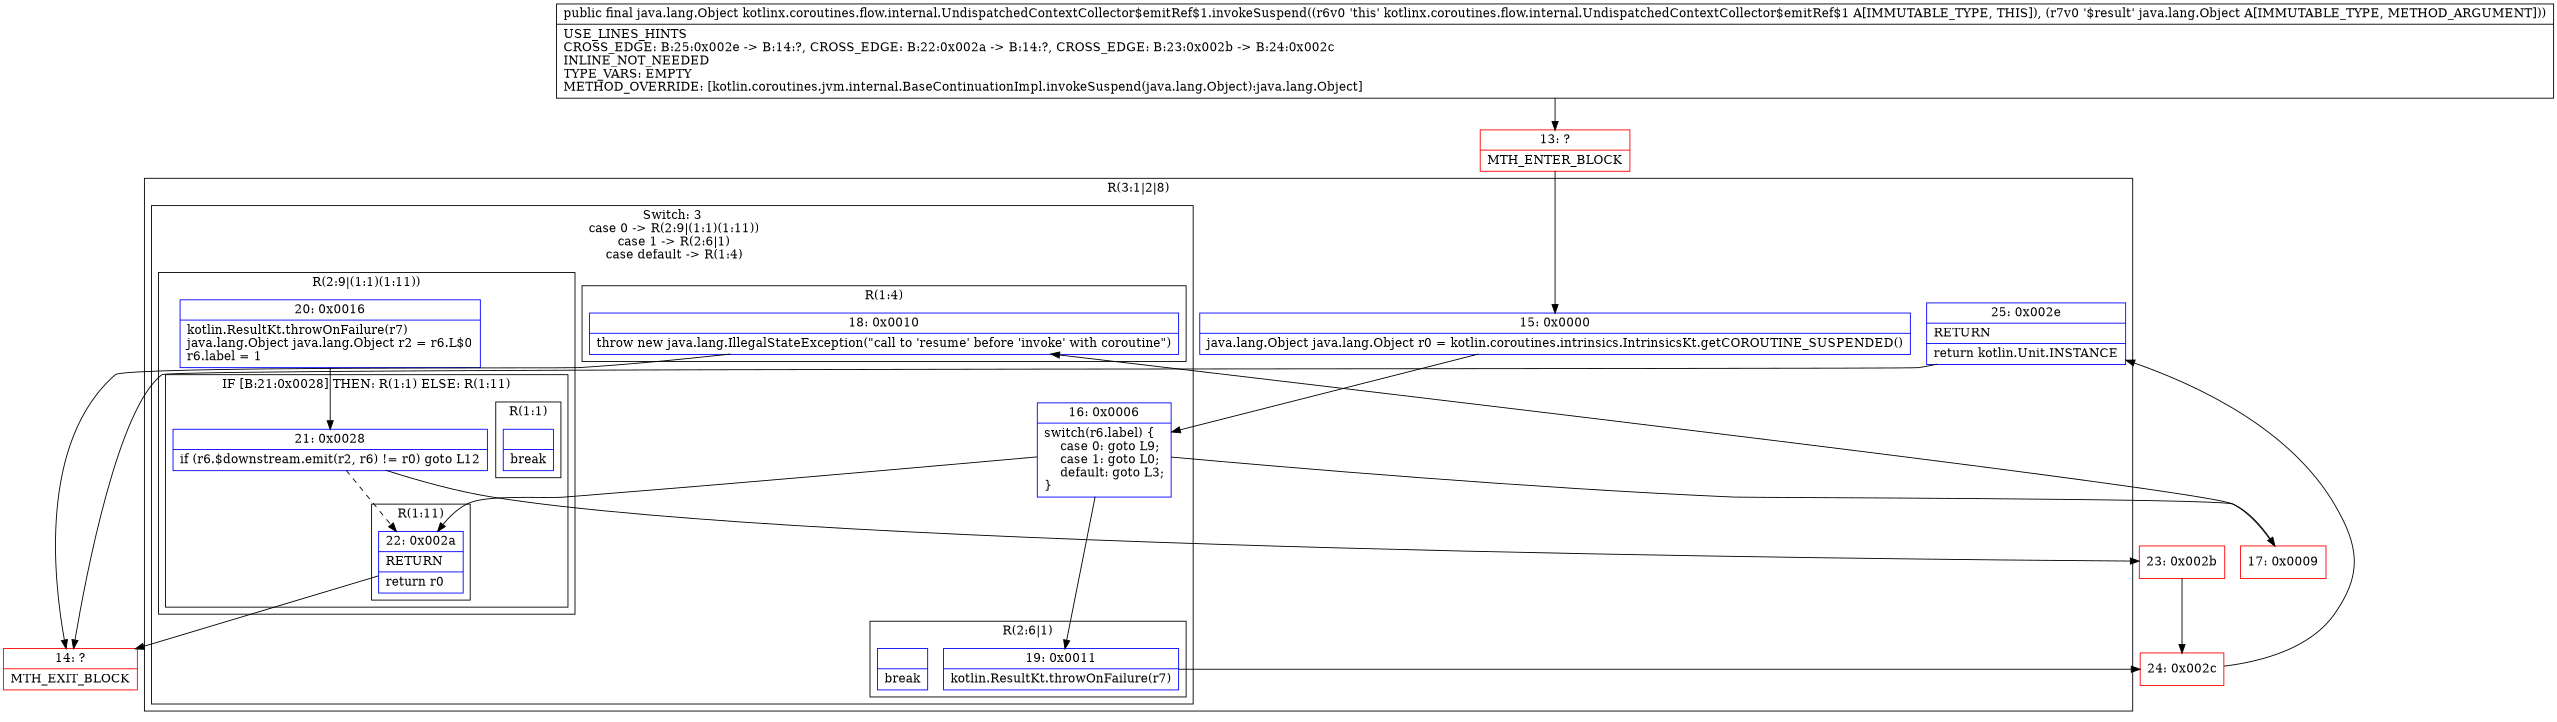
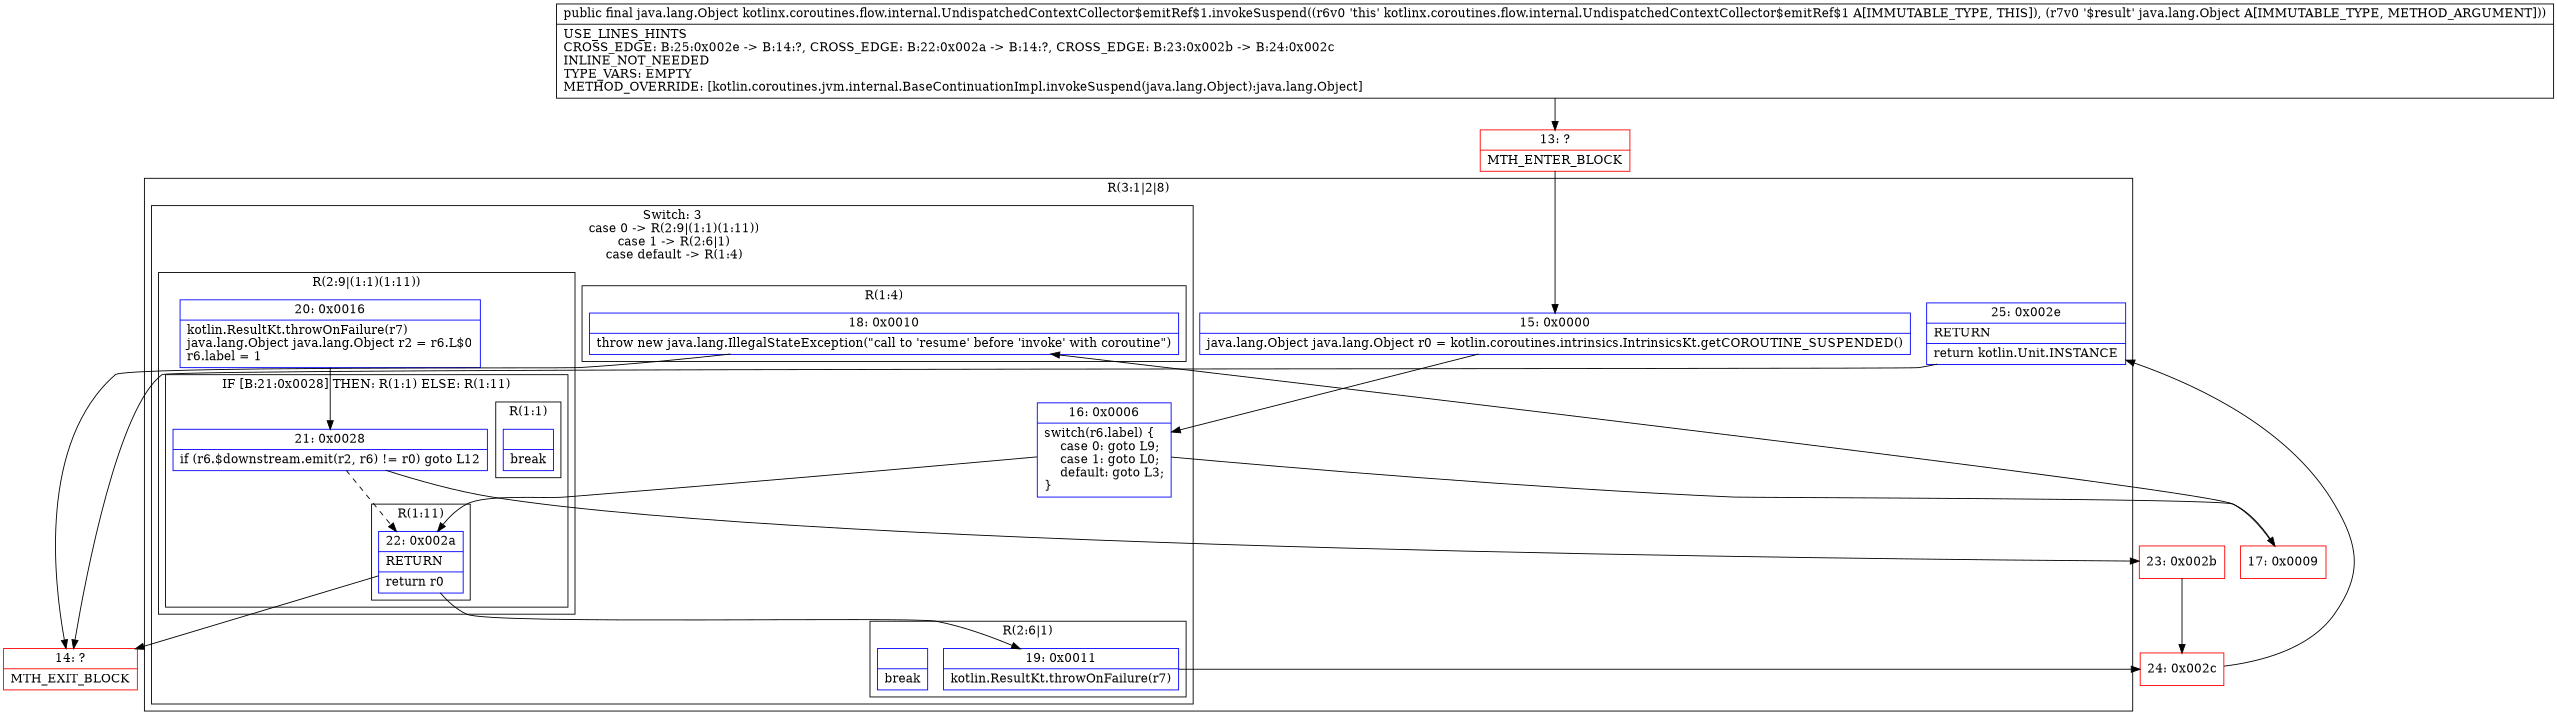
edge "16: 0x0006" -> "19: 0x0011": now "22: 0x002a" -> "19: 0x0011"
